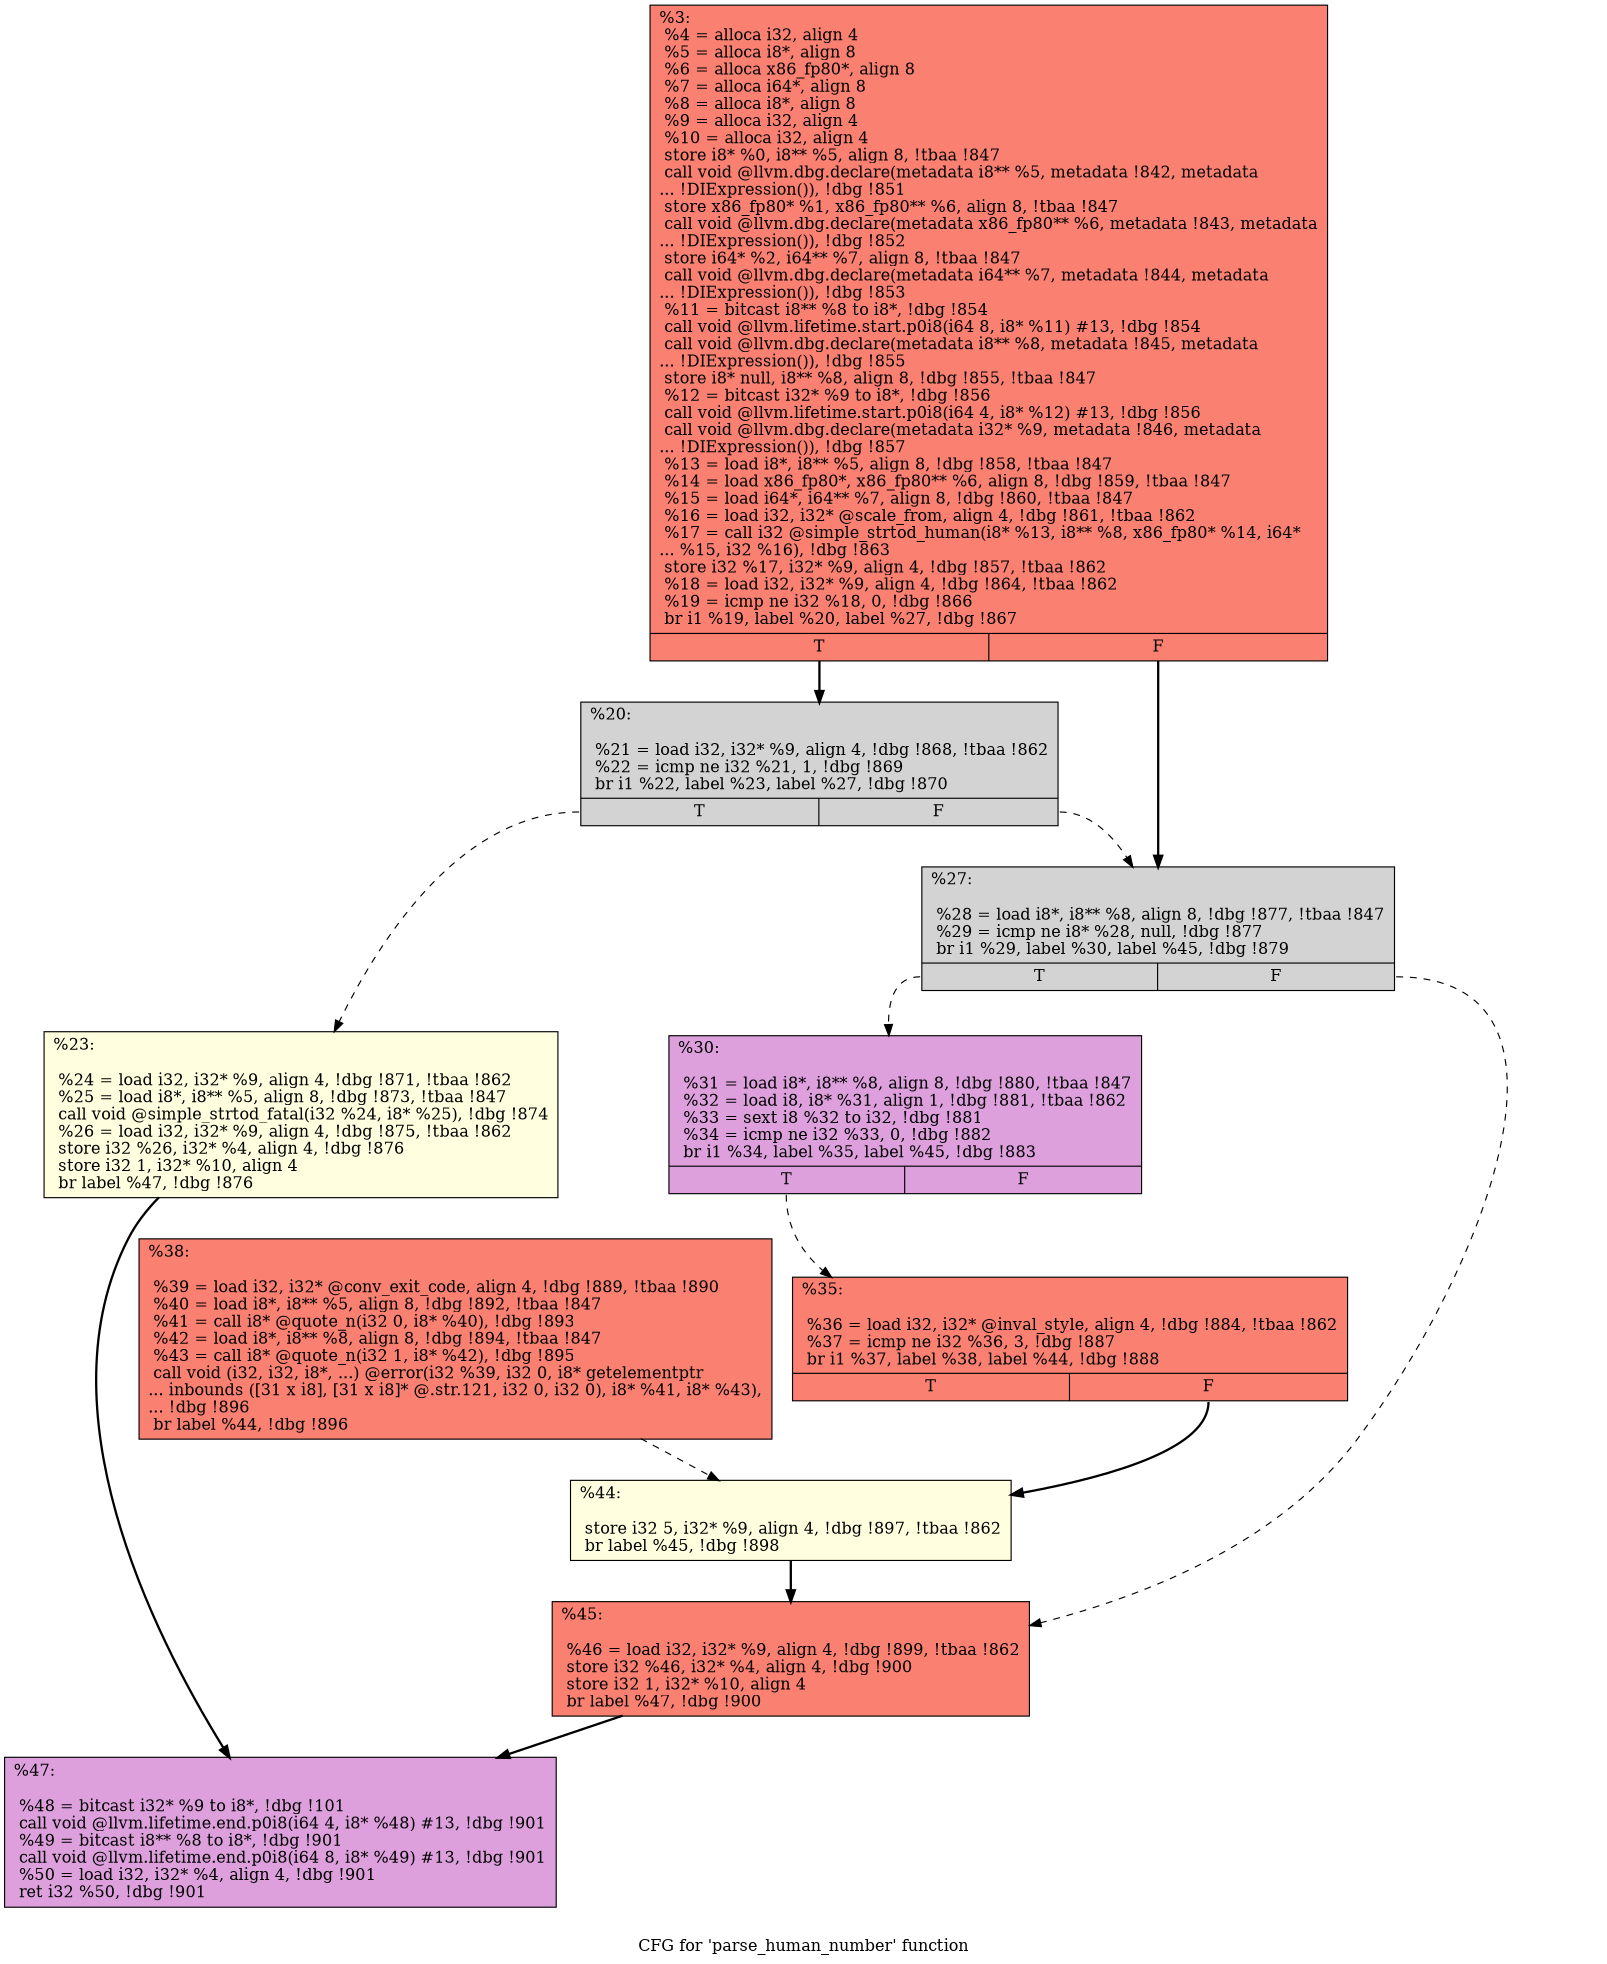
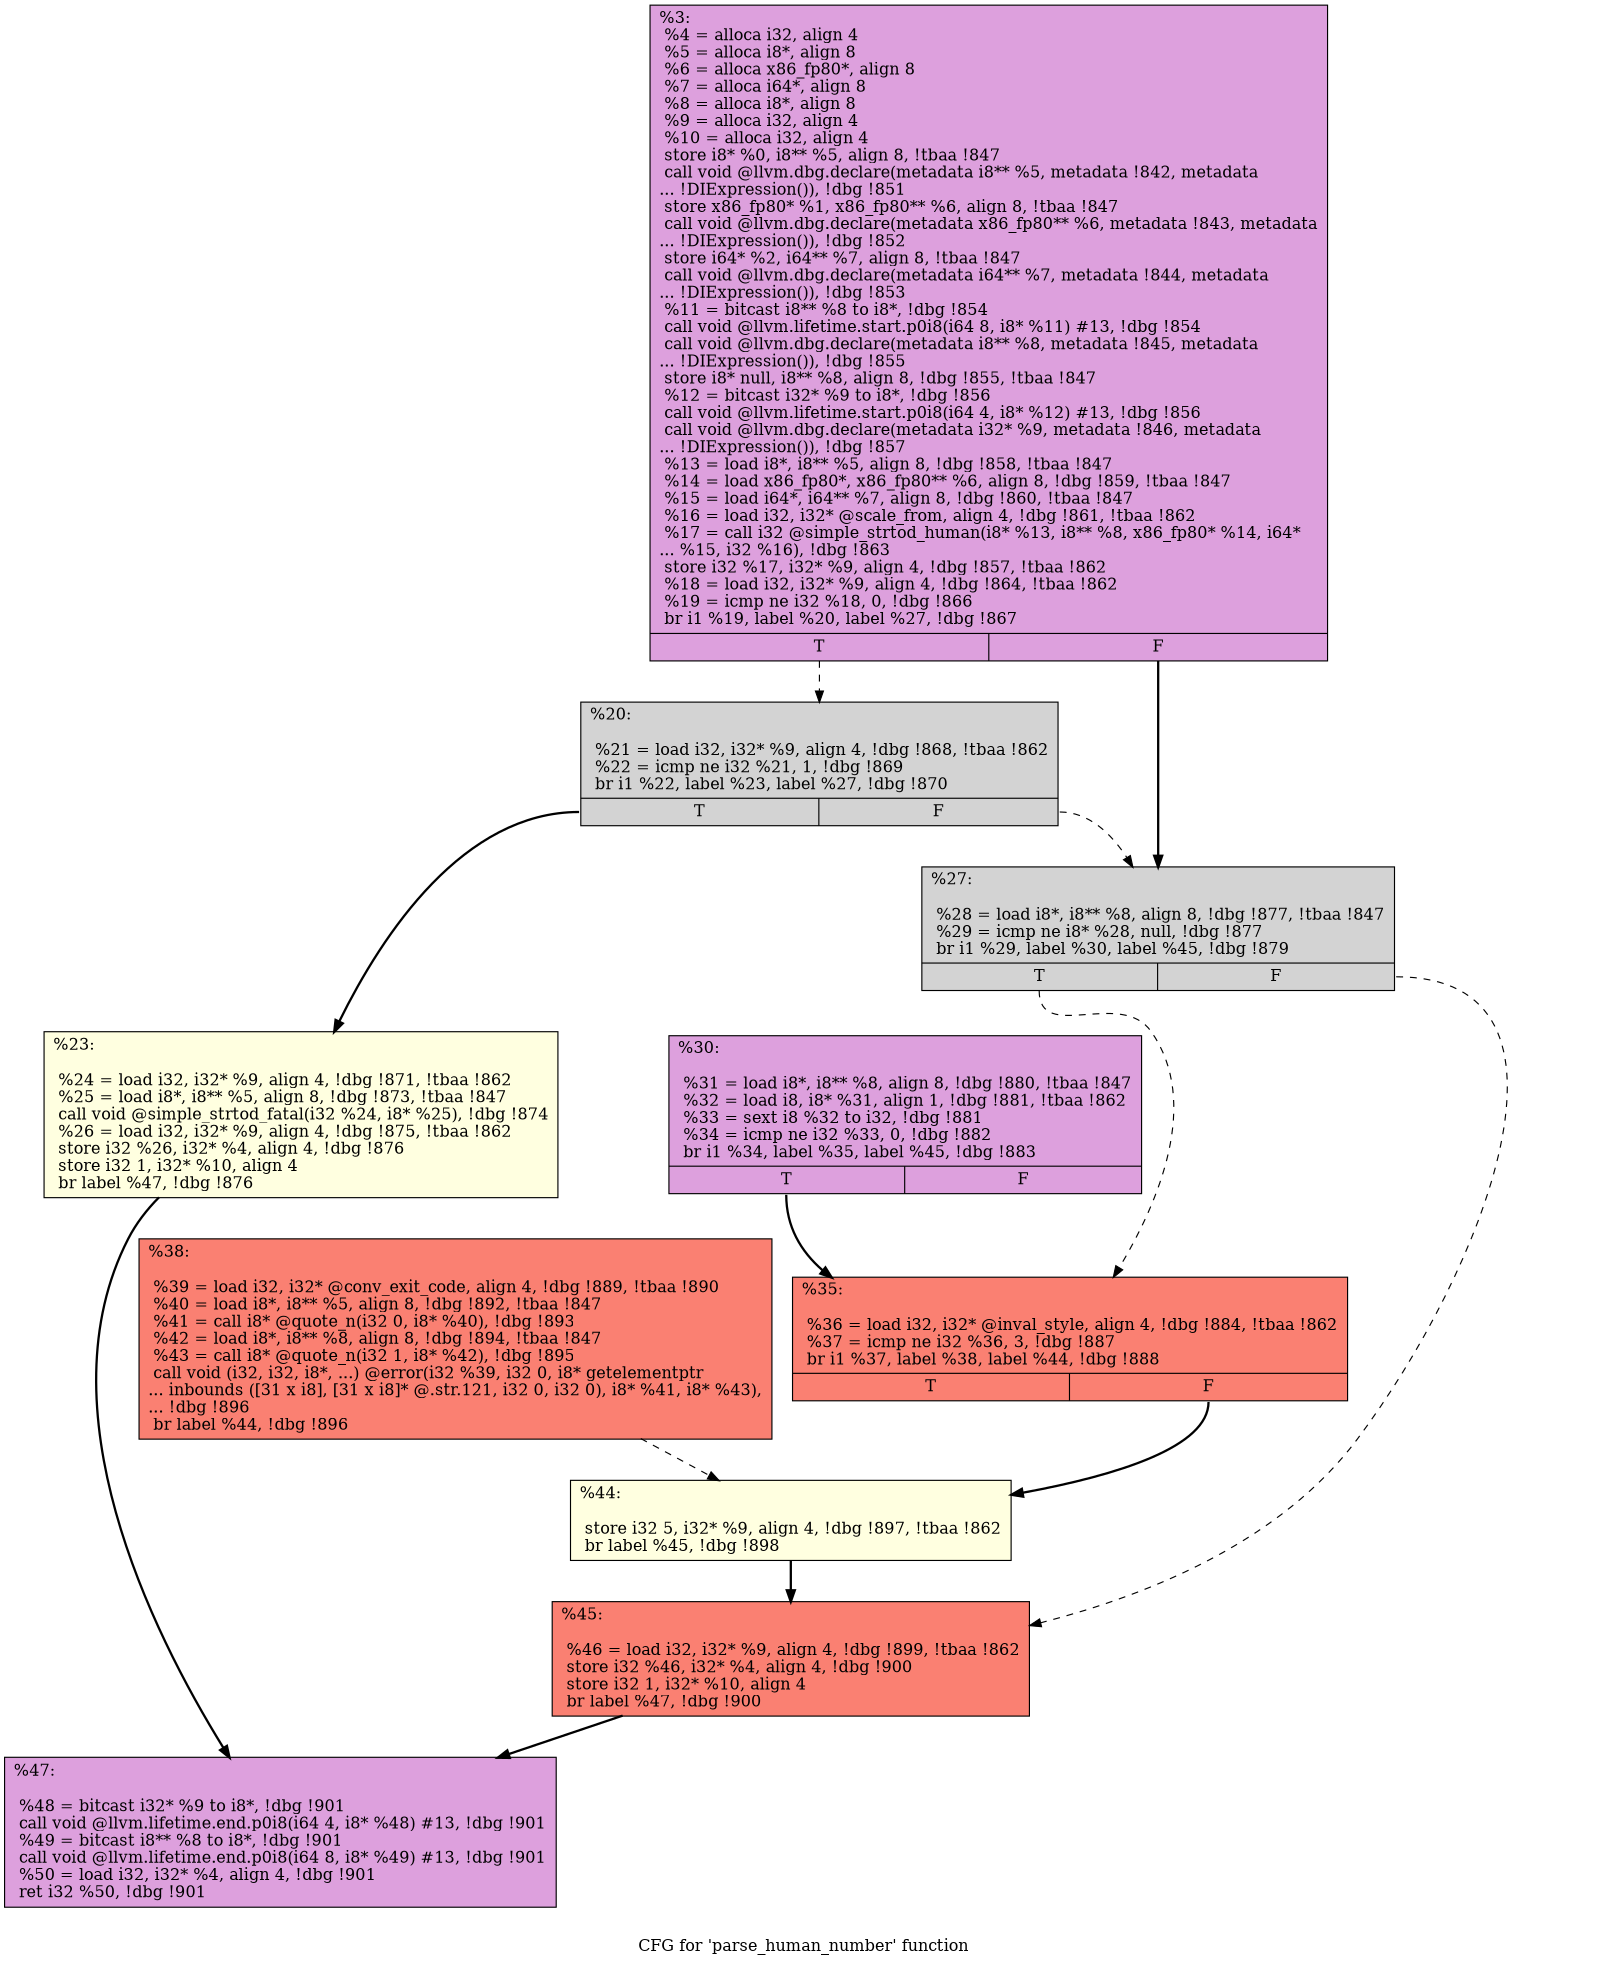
node "%3:": fillcolor salmon -> plum
edge "%3:" -> "%20:": style bold -> dashed
edge "%20:" -> "%23:": style dashed -> bold
edge "%27:" -> "%30:": now "%27:" -> "%35:"
edge "%30:" -> "%35:": style dashed -> bold
node "%47:": text "%48 = bitcast i32* %9 to i8*, !dbg !101" -> "%48 = bitcast i32* %9 to i8*, !dbg !901"
